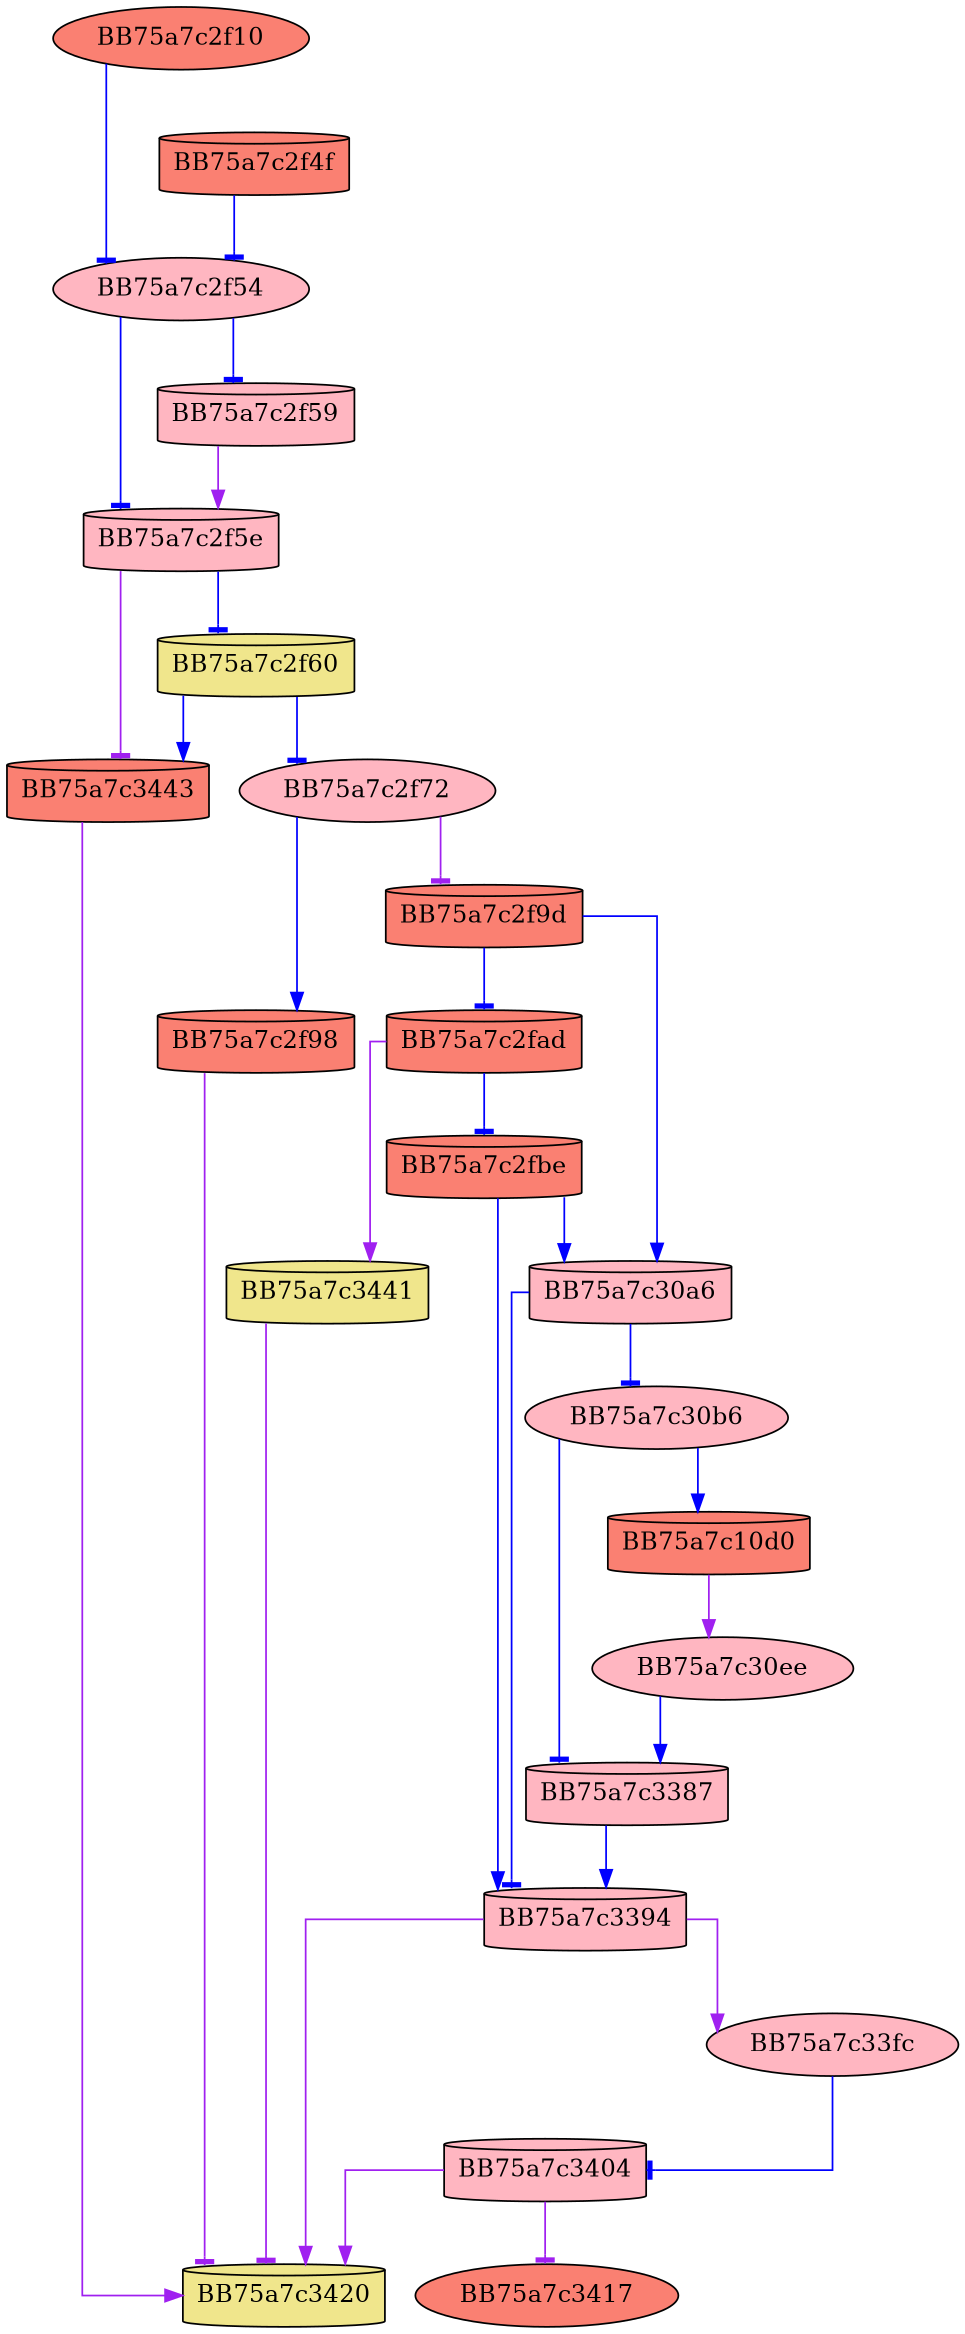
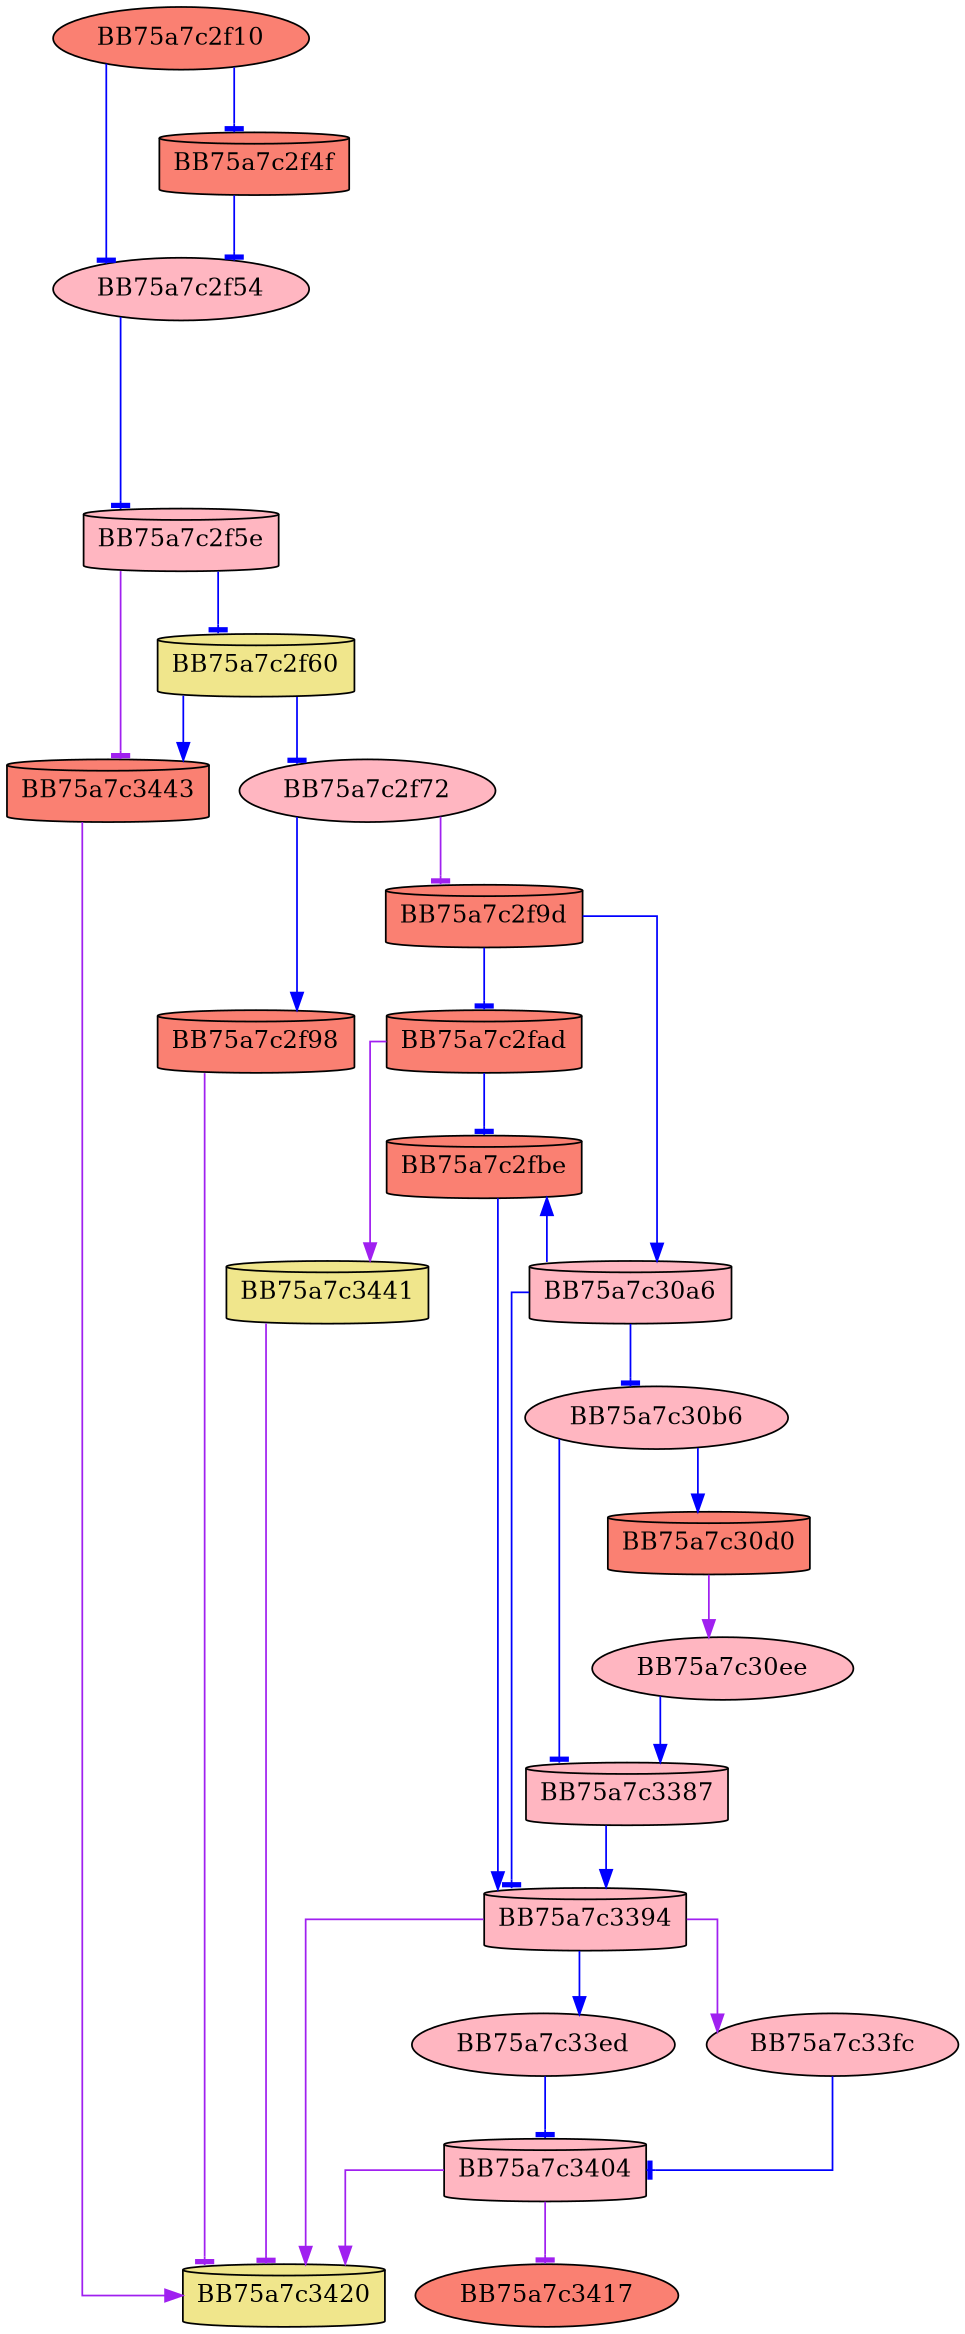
edge "BB75a7c2f10" -> "BB75a7c2f4f": added
node "BB75a7c2f59": removed
edge "BB75a7c2fbe" -> "BB75a7c30a6": reversed
node "BB75a7c10d0": label "BB75a7c10d0" -> "BB75a7c30d0"
node "BB75a7c33ed": added
